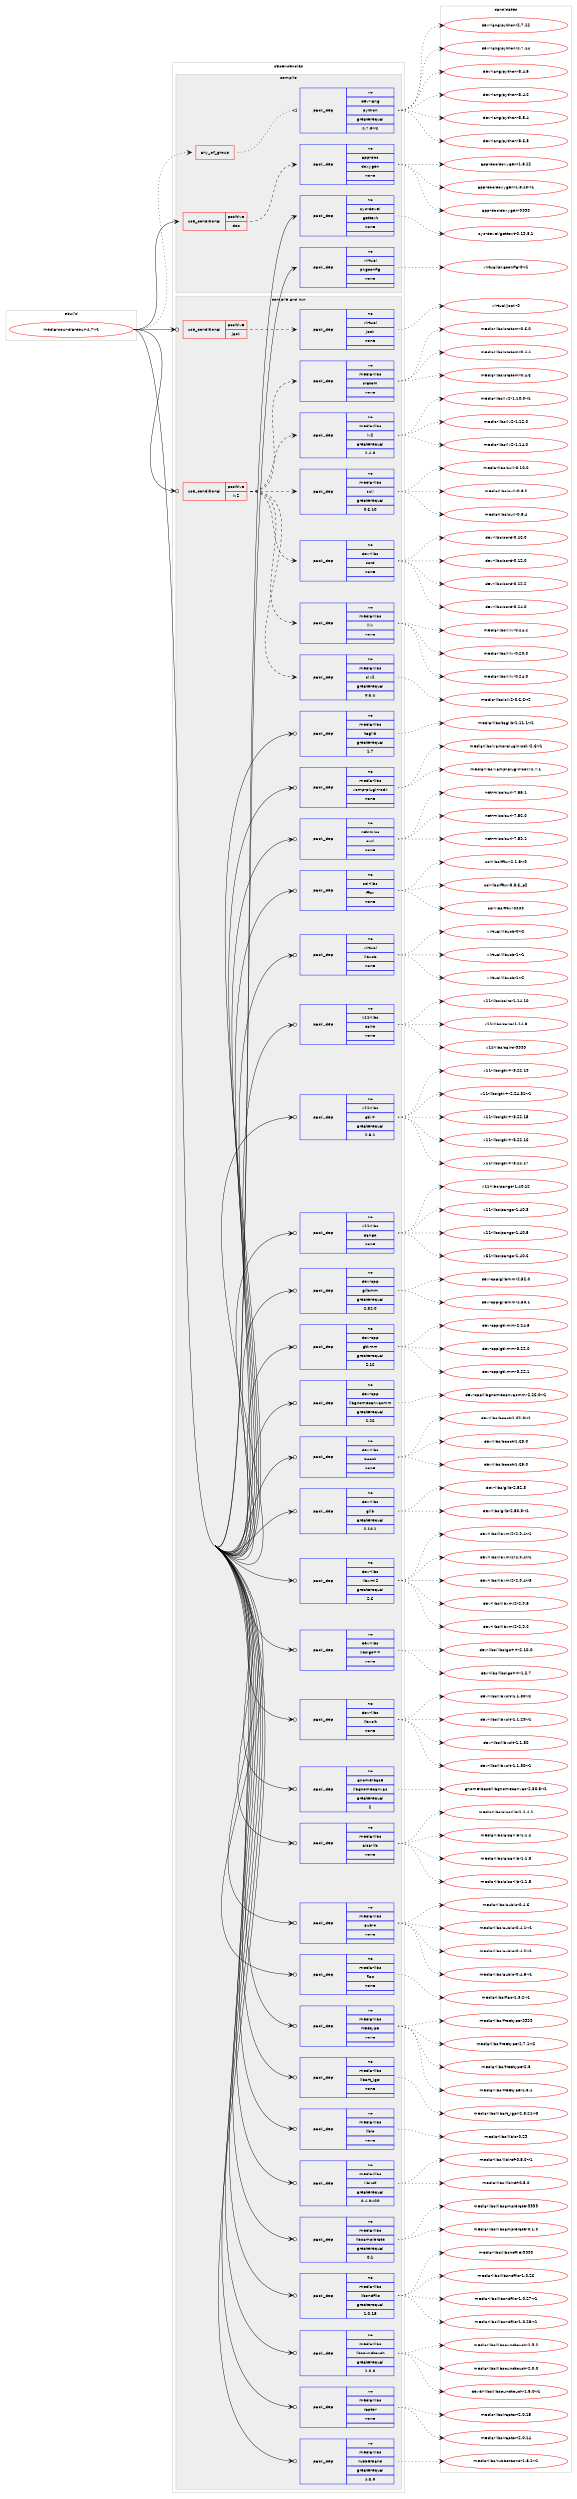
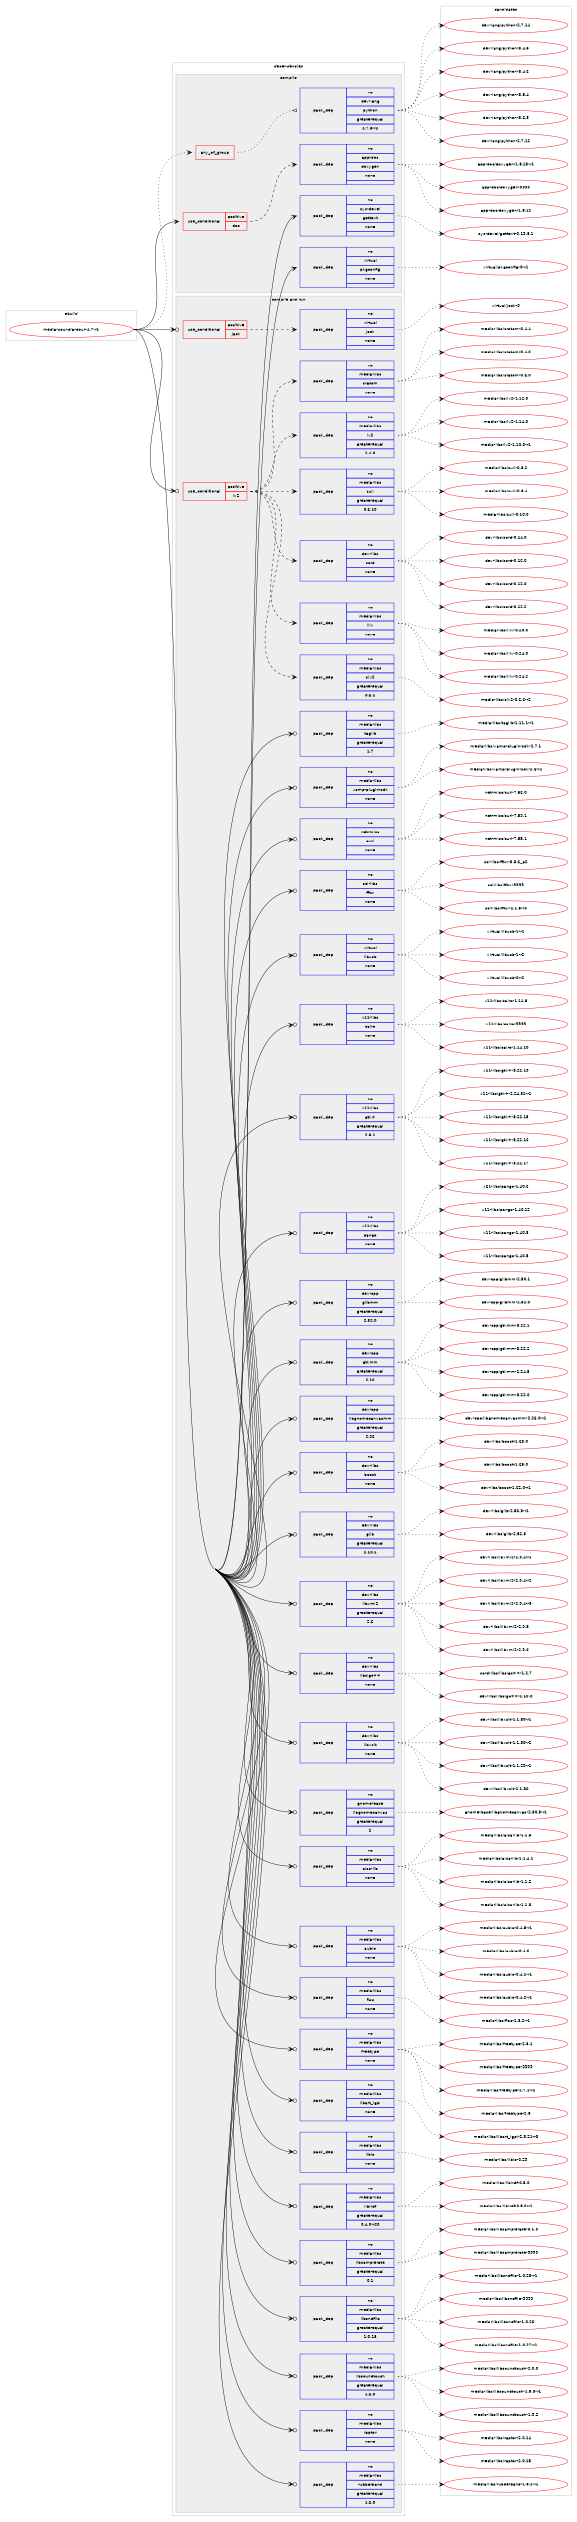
node "dev-cpp/gtkmm-3.22.2": added
node "dev-libs/libsigc++-1.2.7": label "dev-libs/libsigc++-1.2.7" -> "sord-libs/libsigc++-1.2.7"
node "devel-libs/libsoundtouch-1.8.0-r1": label "devel-libs/libsoundtouch-1.8.0-r1" -> "media-libs/libsoundtouch-1.8.0-r1"
